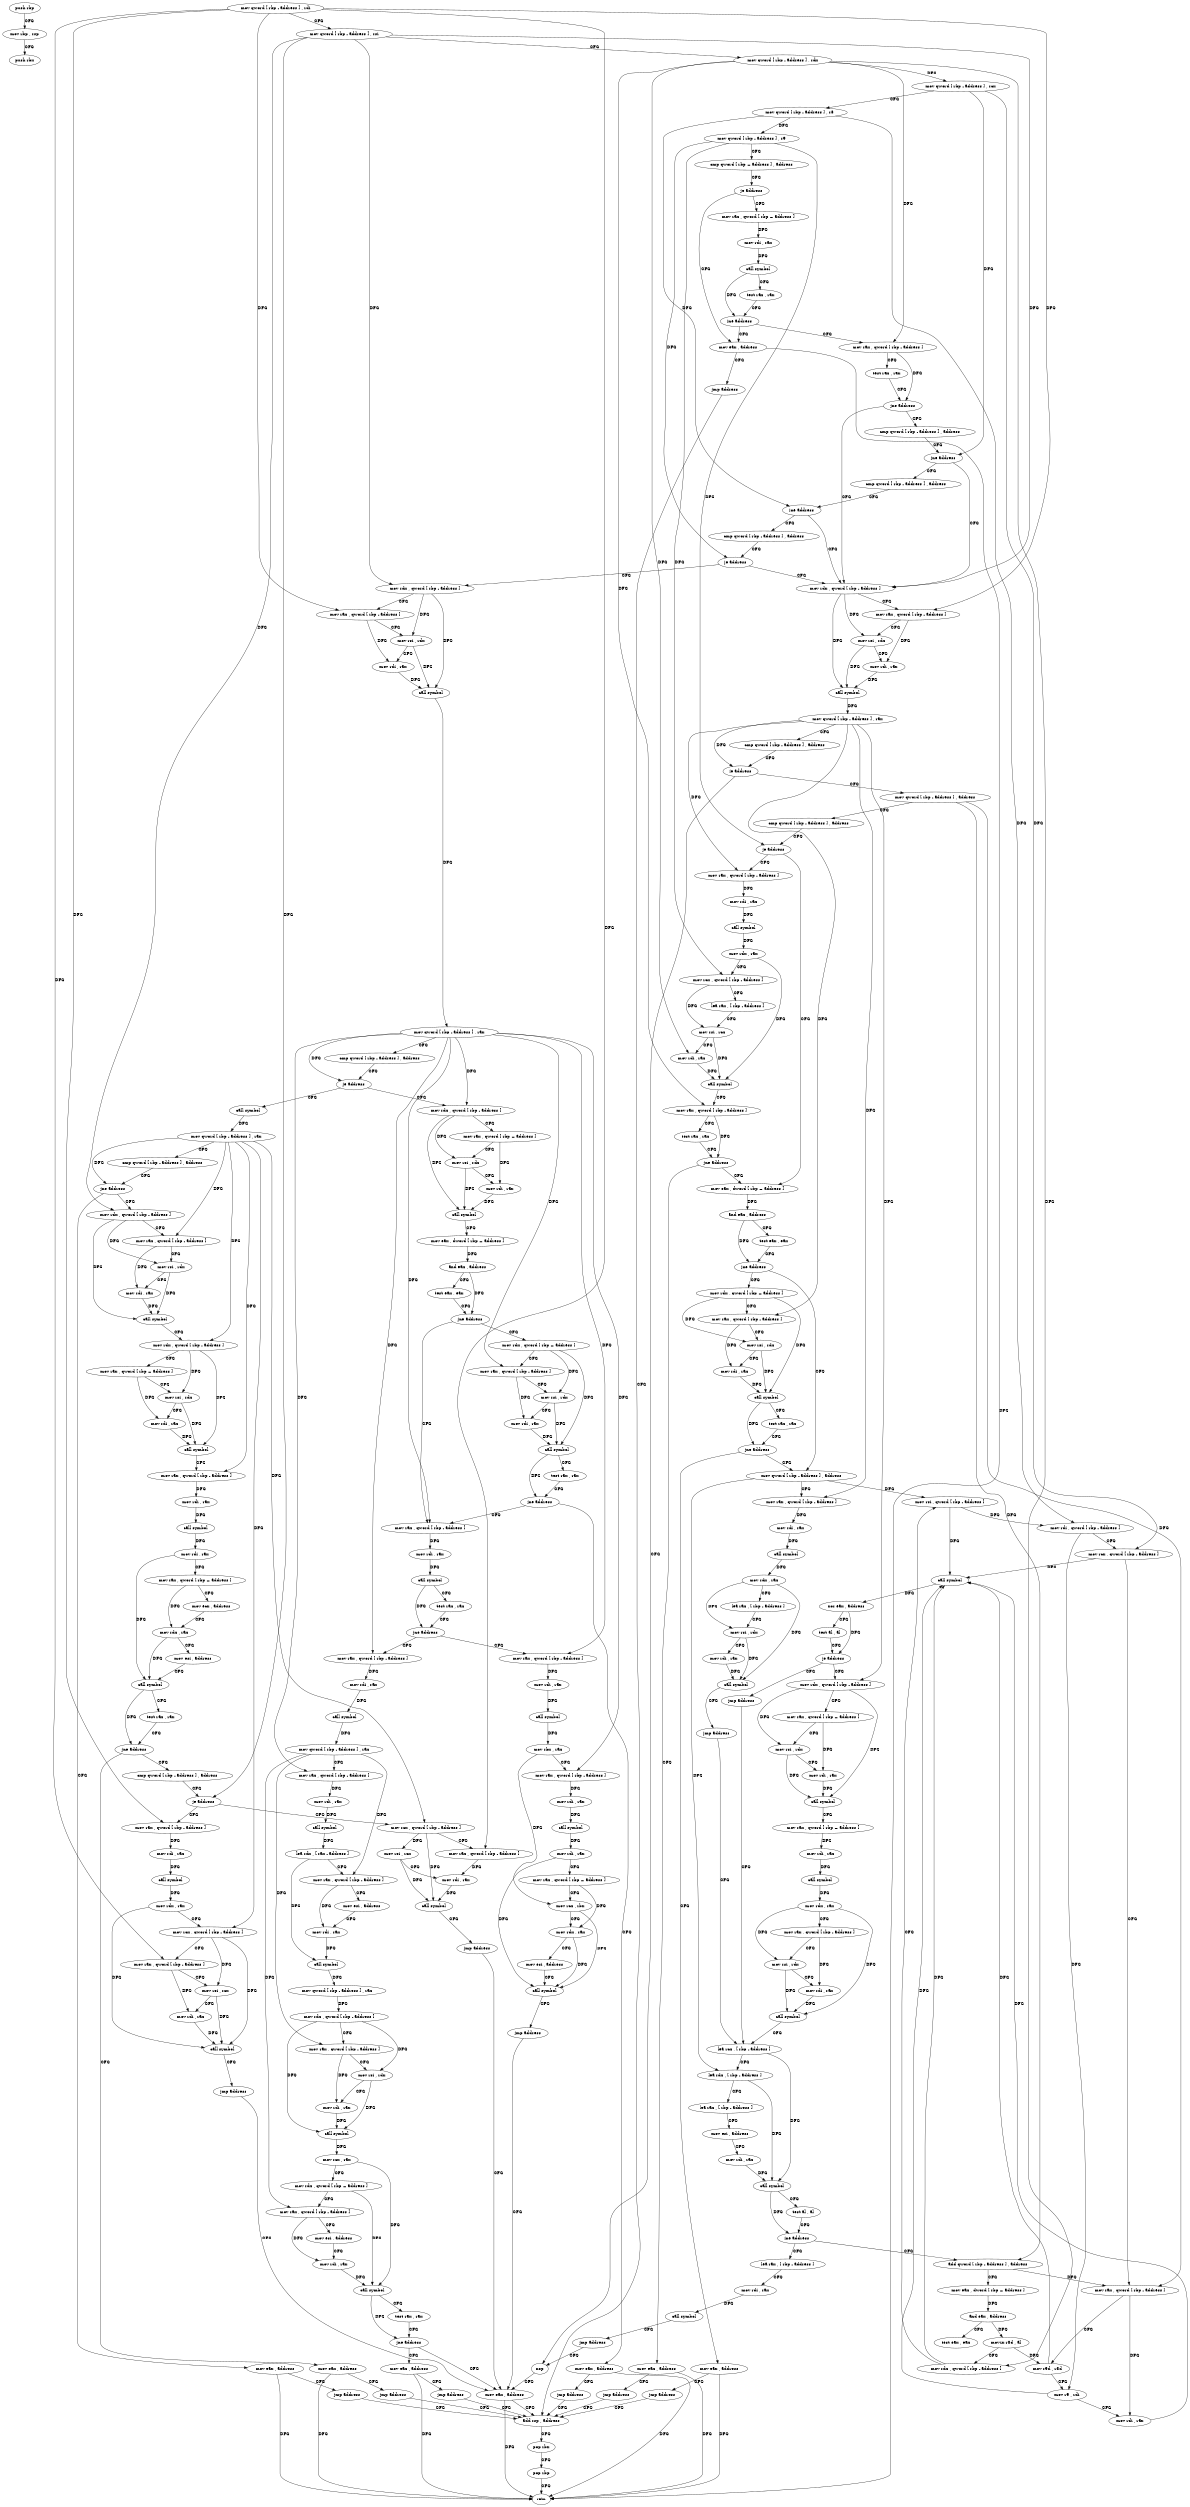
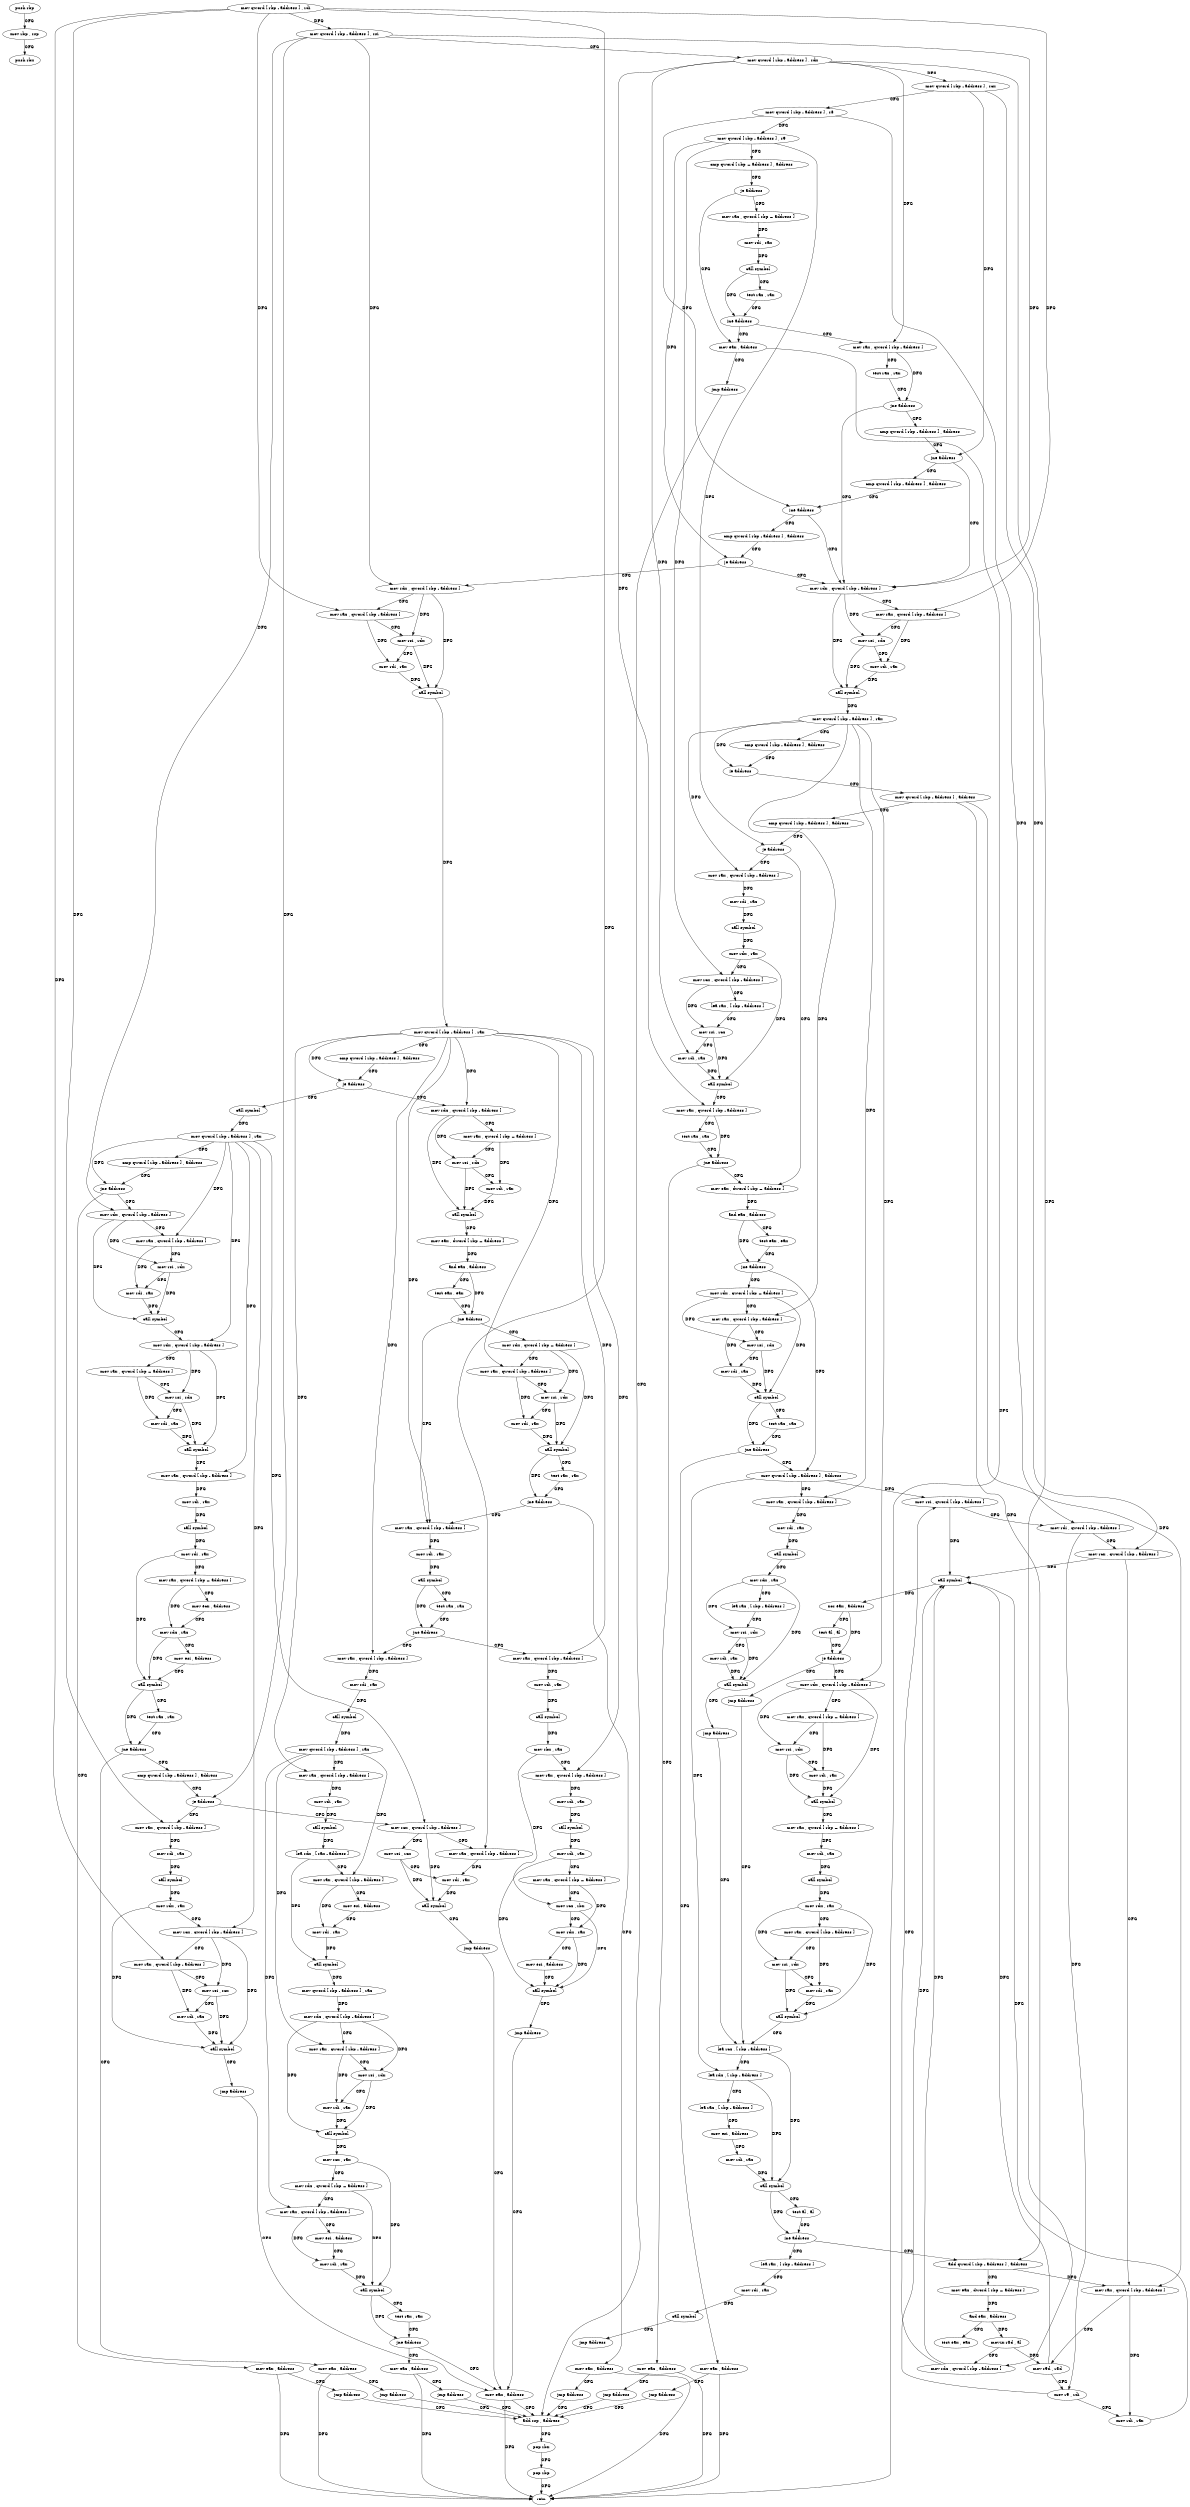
edge "mov qword [ rbp - address ] , rdi" -> "mov qword [ rbp - address ] , rsi": label "CFG" -> "DFG"
edge "mov rsi , qword [ rbp - address ]" -> "mov rdi , qword [ rbp - address ]": label "DFG" -> "CFG"
node "nop": removed
